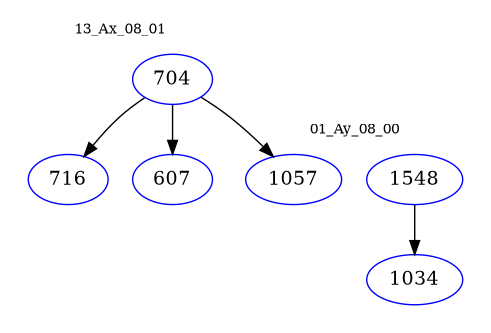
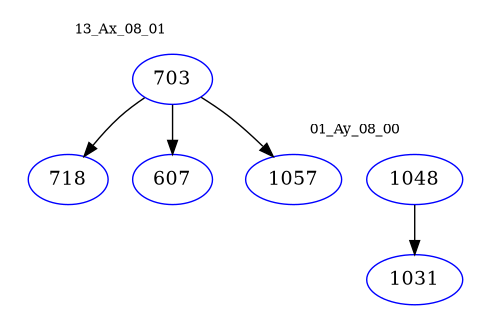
node "704": label "704" -> "703"
node "716": label "716" -> "718"
node "1548": label "1548" -> "1048"
node "1034": label "1034" -> "1031"
